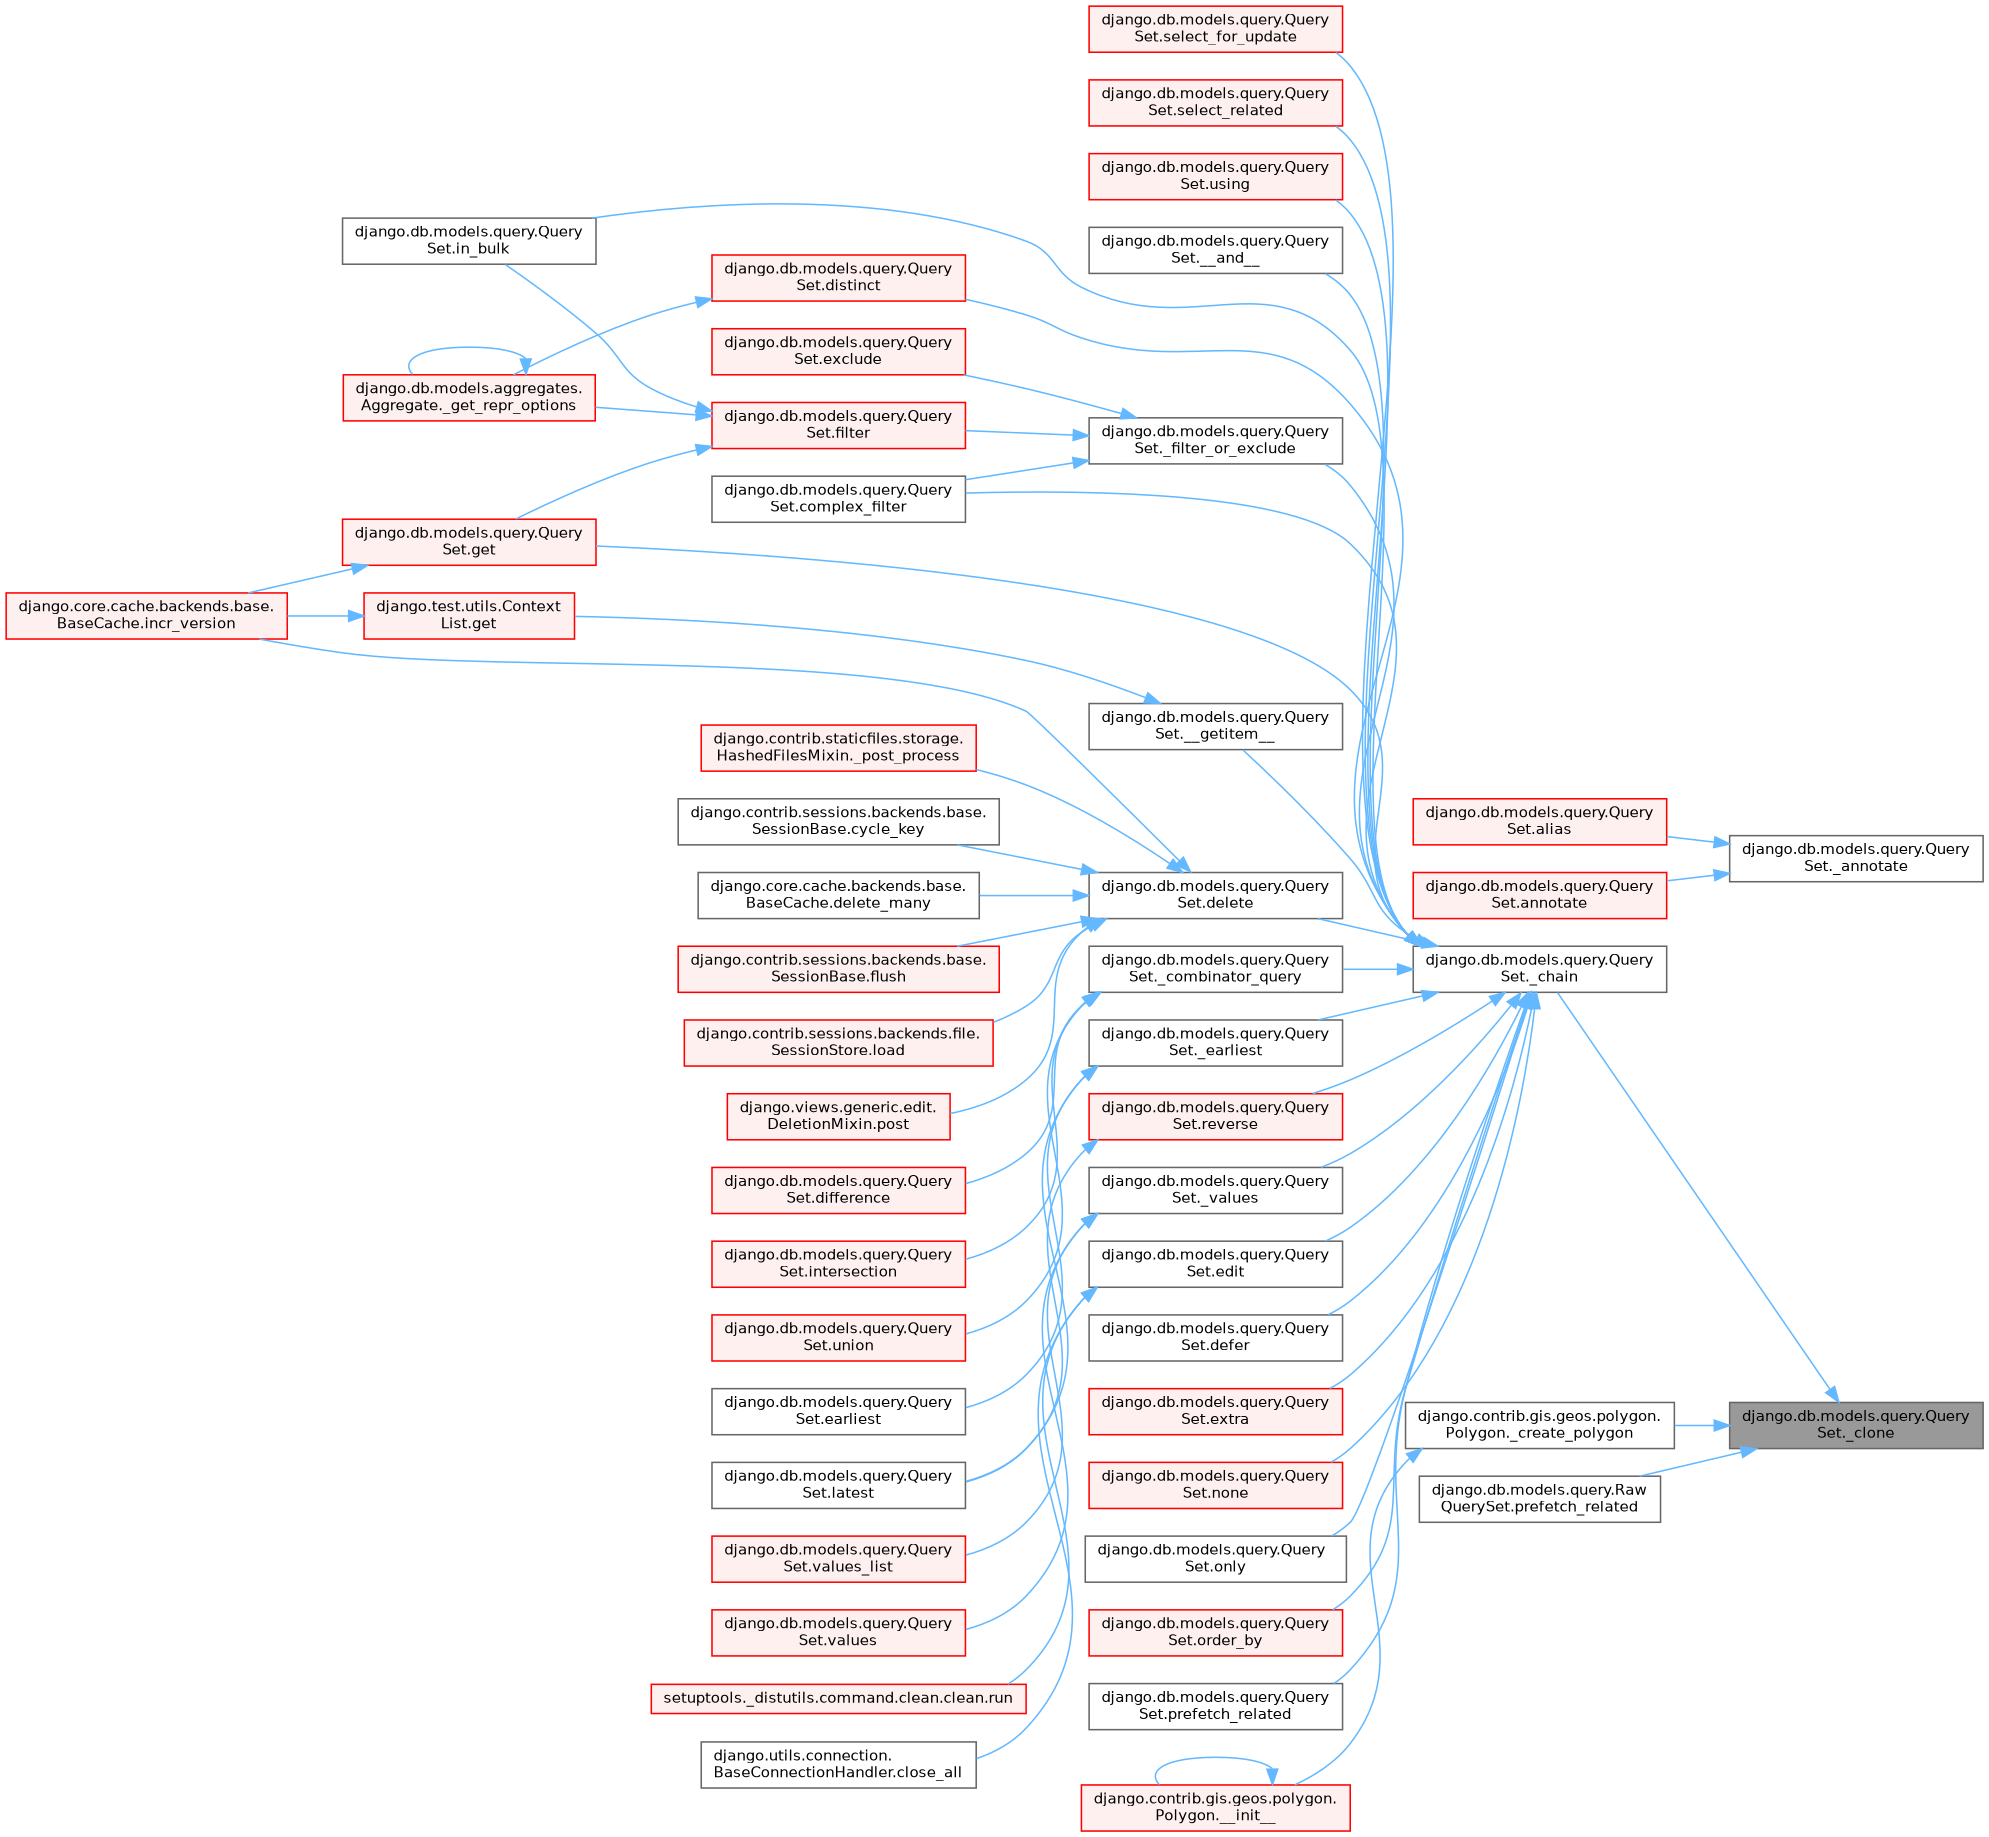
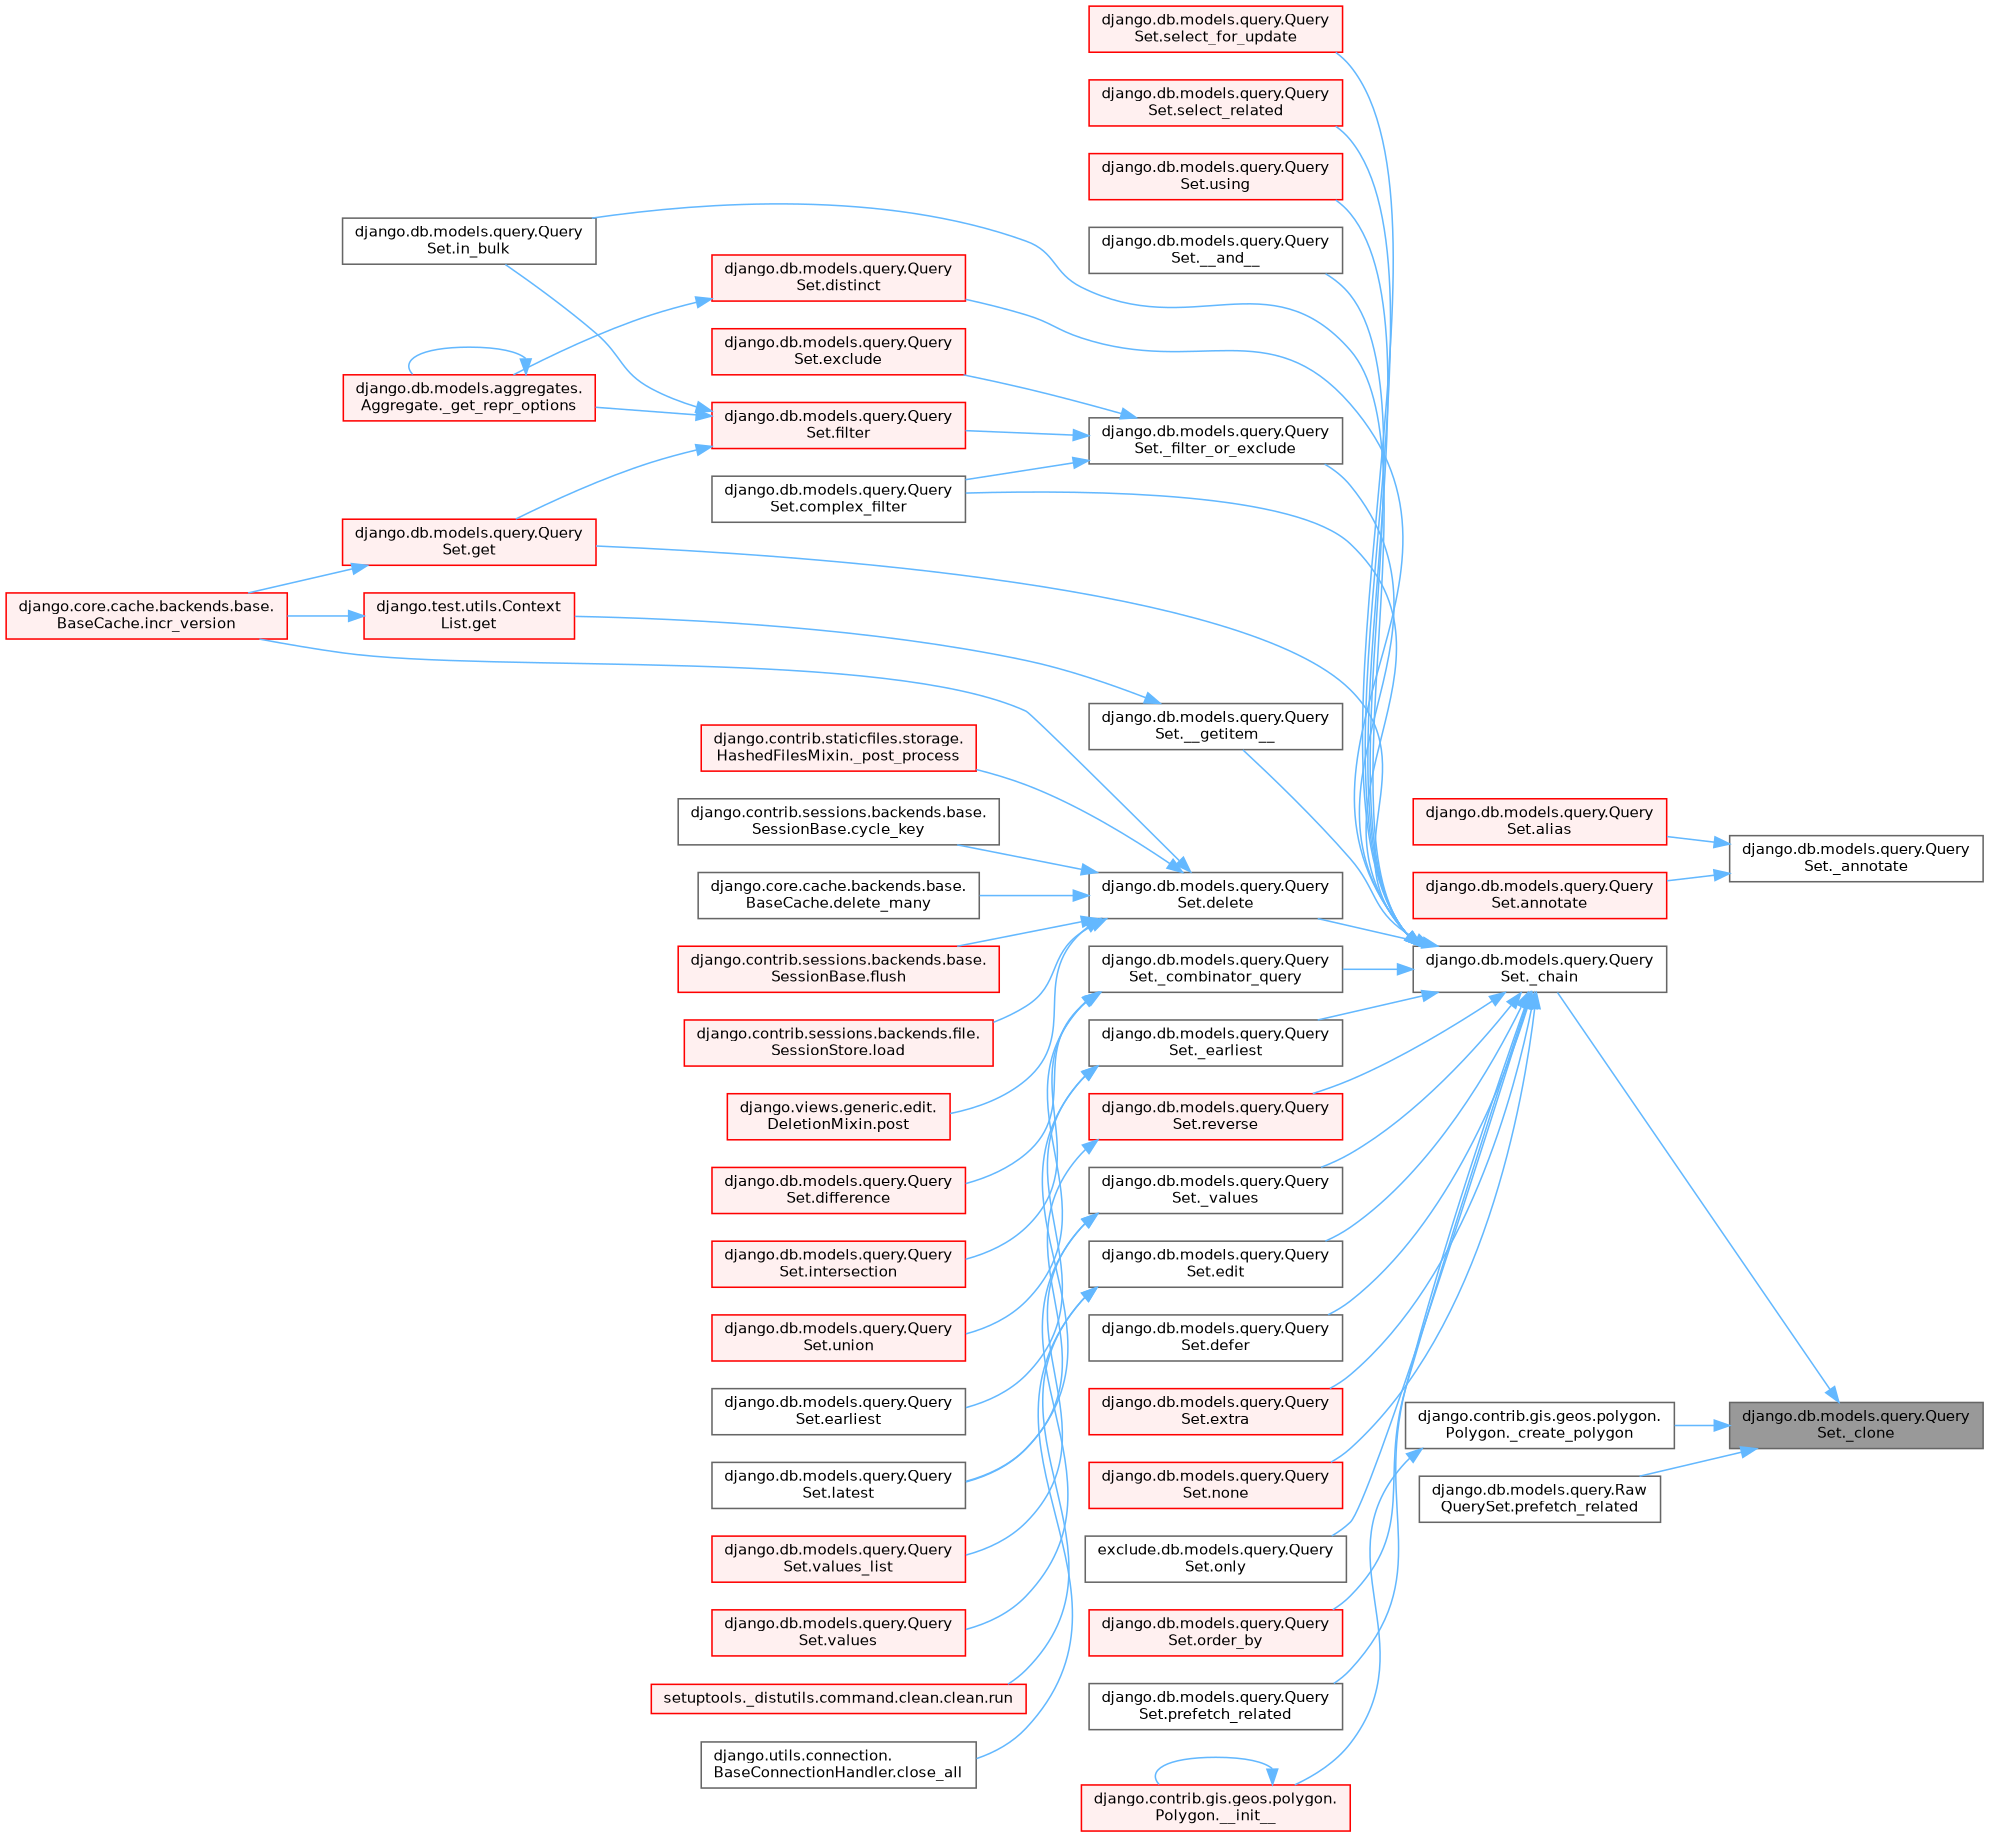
node "django.db.models.query.Query Set.only": label "django.db.models.query.Query Set.only" -> "exclude.db.models.query.Query Set.only"
